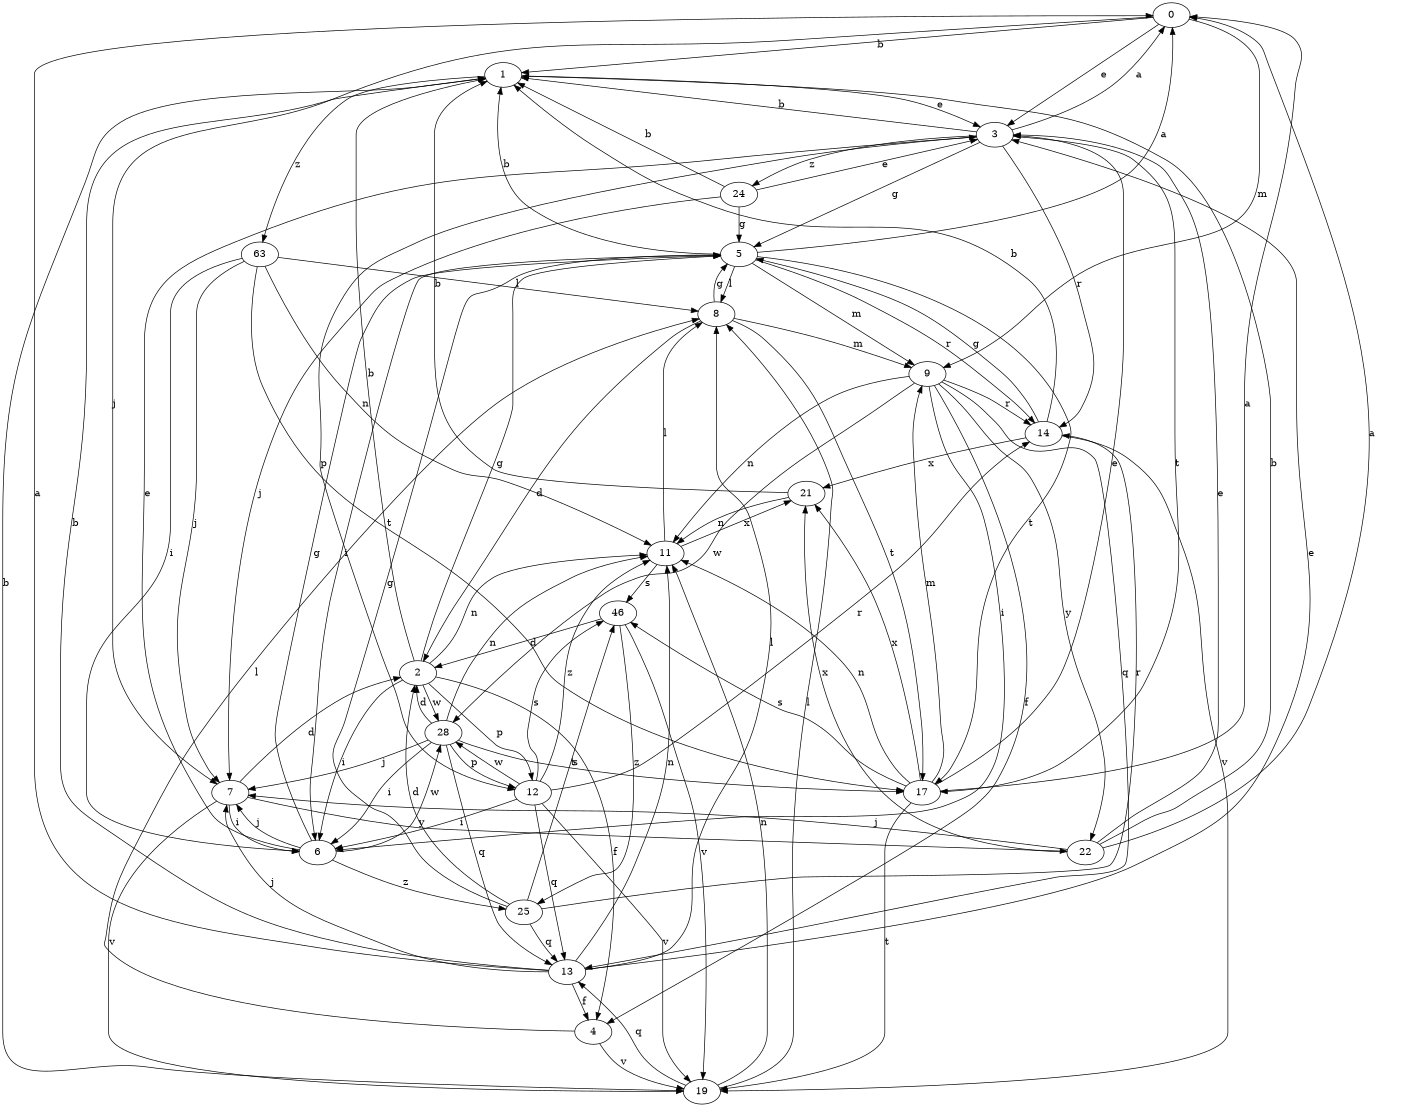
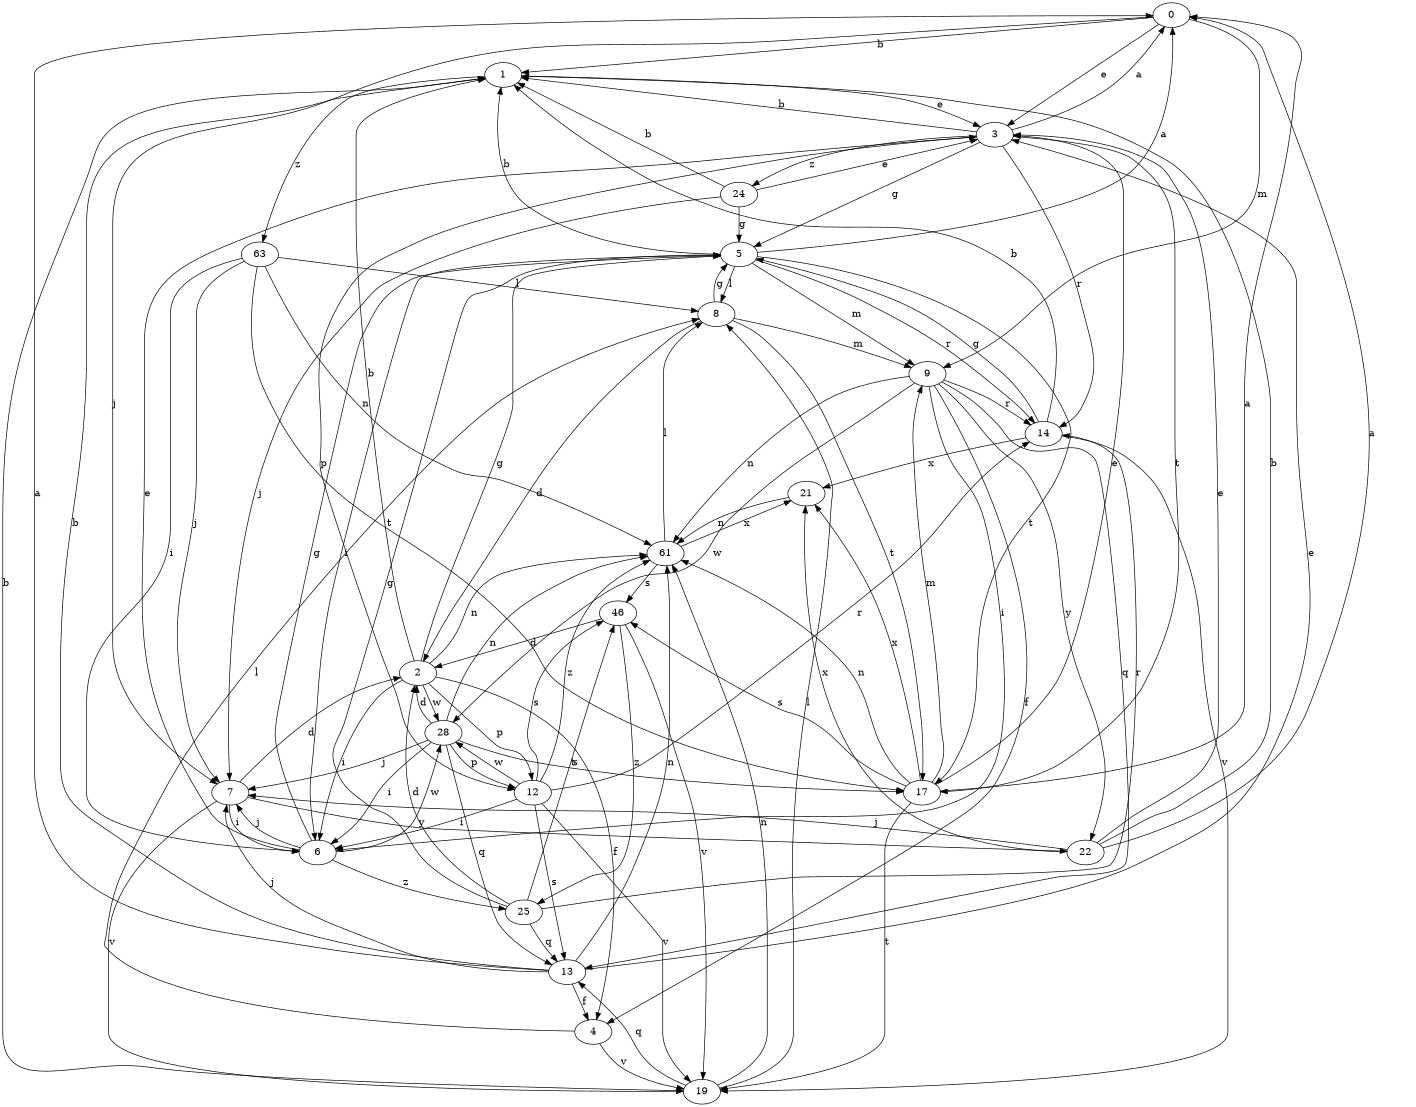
edge "21" -> "1": removed, label "b"
node "11": label "11" -> "61"
edge "13" -> "8": removed, label "l"
edge "12" -> "13": label "q" -> "s"
